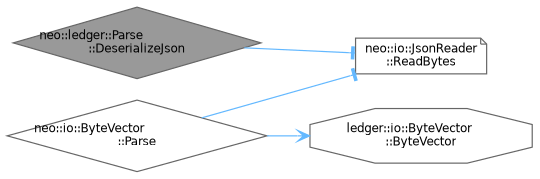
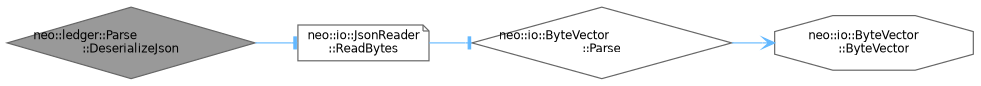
edge "neo::io::ByteVector ::Parse" -> "neo::io::JsonReader ::ReadBytes": reversed
node "ledger::io::ByteVector ::ByteVector": label "ledger::io::ByteVector ::ByteVector" -> "neo::io::ByteVector ::ByteVector"
